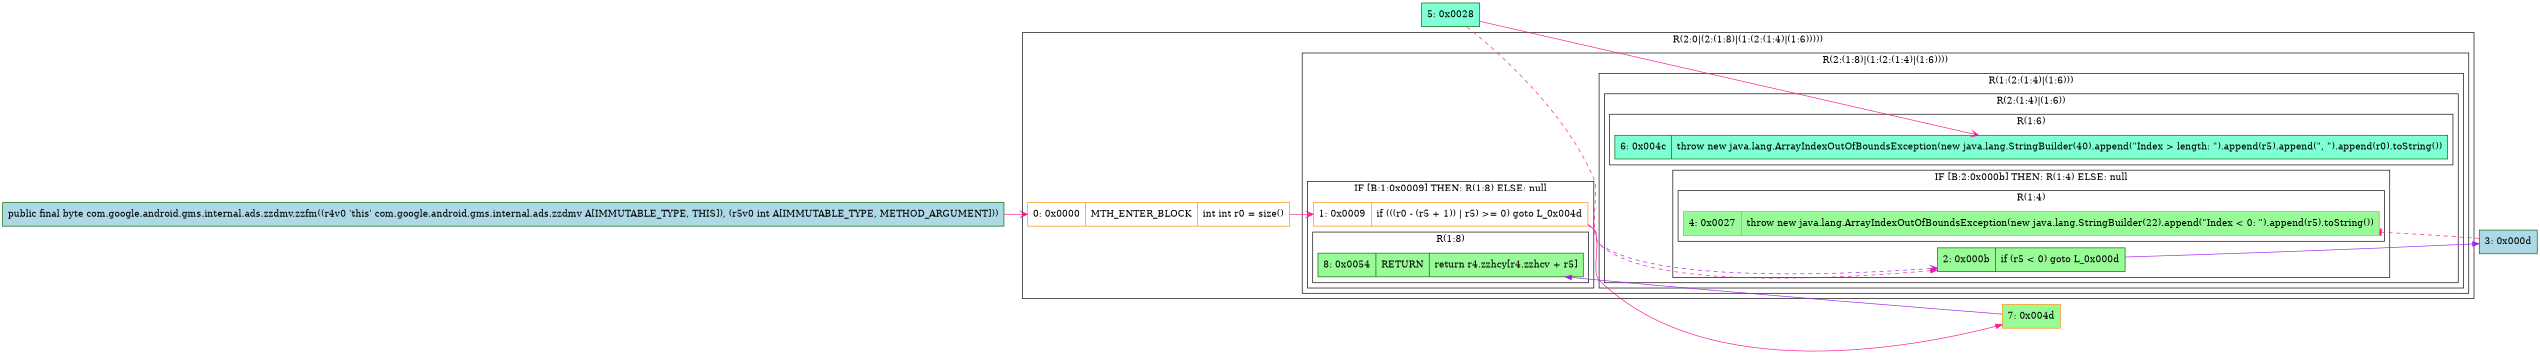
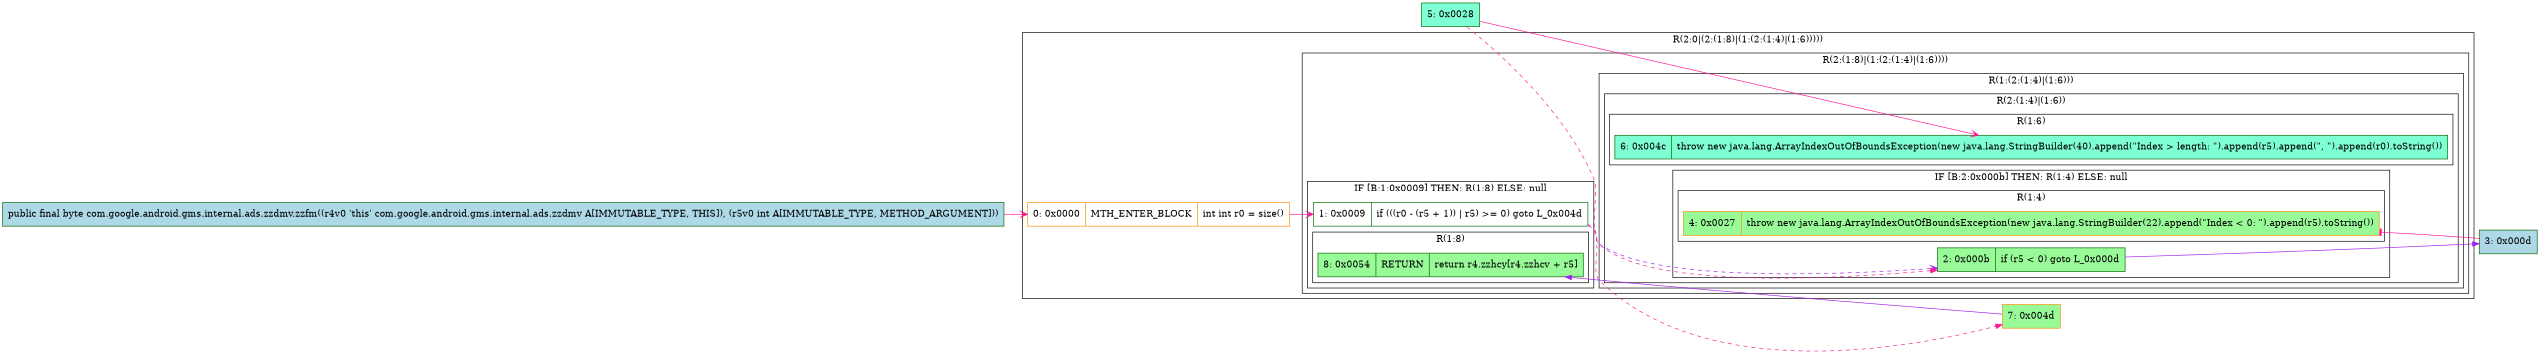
node "1: 0x0009": color darkorange -> darkgreen
edge "3: 0x000d" -> "4: 0x0027": style dashed -> solid
edge "1: 0x0009" -> "7: 0x004d": style solid -> dashed
